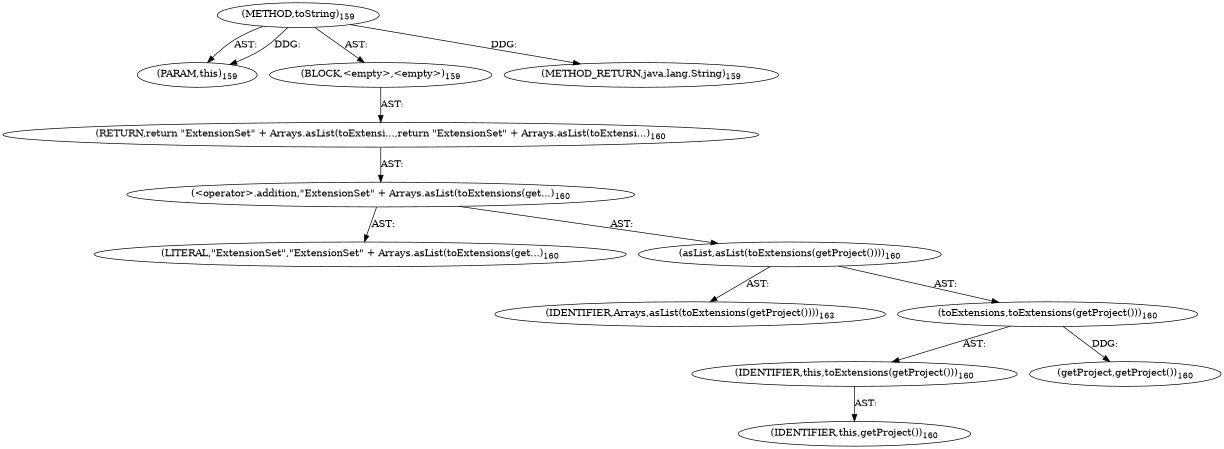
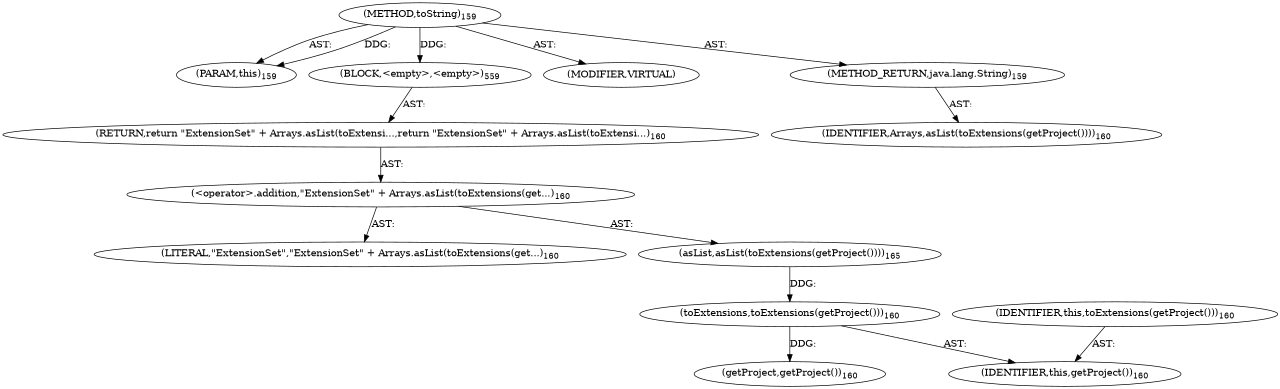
edge "(METHOD,toString)" -> "(BLOCK,<empty>,<empty>)": label "AST: " -> "DDG: "
edge "(METHOD,toString)" -> "(METHOD_RETURN,java.lang.String)": label "DDG: " -> "AST: "
node "(BLOCK,<empty>,<empty>)": text "159" -> "559"
node "(MODIFIER,VIRTUAL)": added
node "(asList,asList(toExtensions(getProject())))": text "160" -> "165"
edge "(asList,asList(toExtensions(getProject())))" -> "(IDENTIFIER,Arrays,asList(toExtensions(getProject())))": now "(METHOD_RETURN,java.lang.String)" -> "(IDENTIFIER,Arrays,asList(toExtensions(getProject())))"
edge "(asList,asList(toExtensions(getProject())))" -> "(toExtensions,toExtensions(getProject()))": label "AST: " -> "DDG: "
node "(IDENTIFIER,Arrays,asList(toExtensions(getProject())))": text "163" -> "160"
edge "(toExtensions,toExtensions(getProject()))" -> "(IDENTIFIER,this,toExtensions(getProject()))": now "(toExtensions,toExtensions(getProject()))" -> "(IDENTIFIER,this,getProject())"
